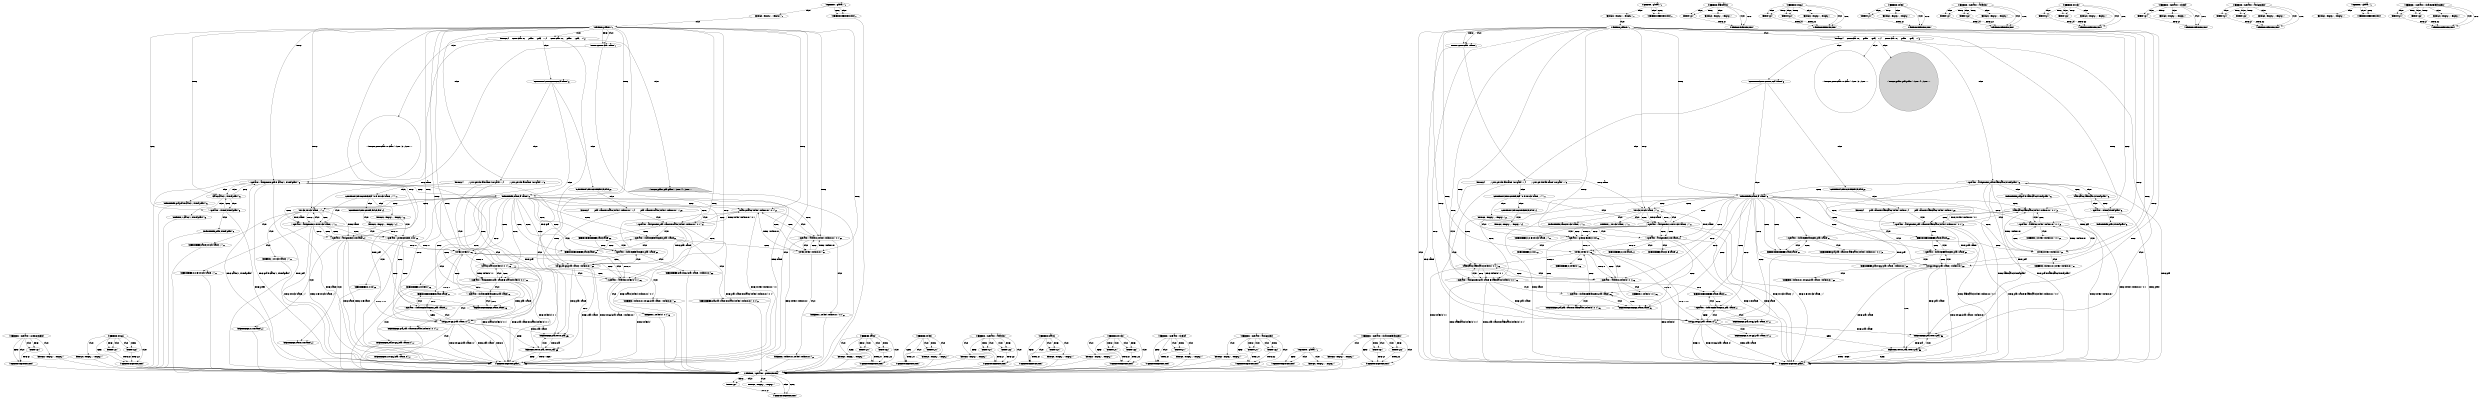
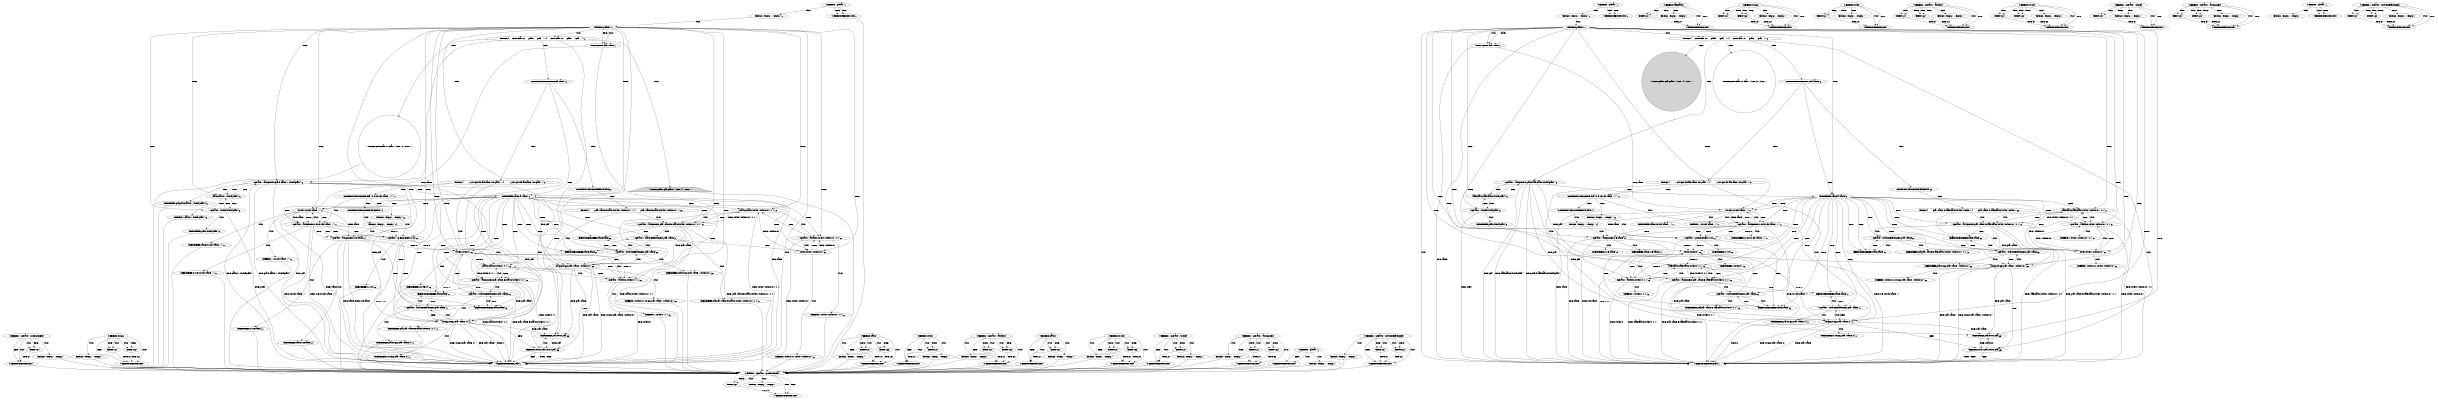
node "(IDENTIFIER,pdf,pdf = safe_calloc(sizeof(pdf_t)))": removed
